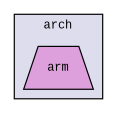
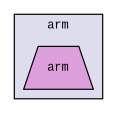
cluster "arch": label "arch" -> "arm"
